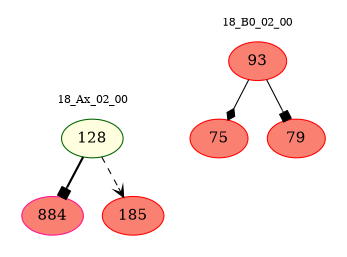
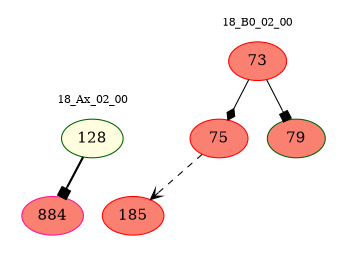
node "93": label "93" -> "73"
node "79": color red -> darkgreen
edge "128" -> "185": now "75" -> "185"
